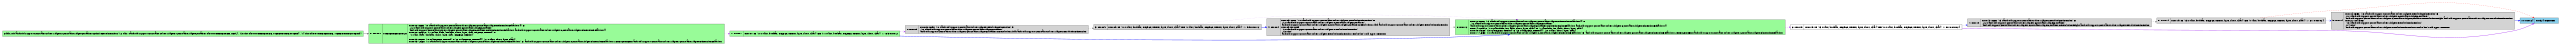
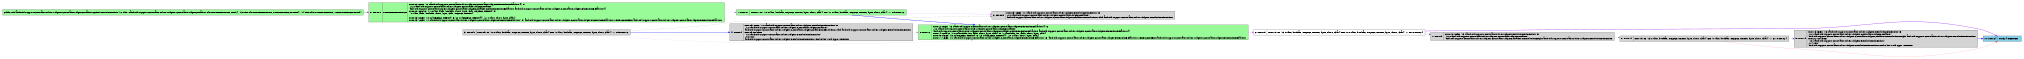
edge "2: 0x0009" -> "3: 0x000b": reversed
